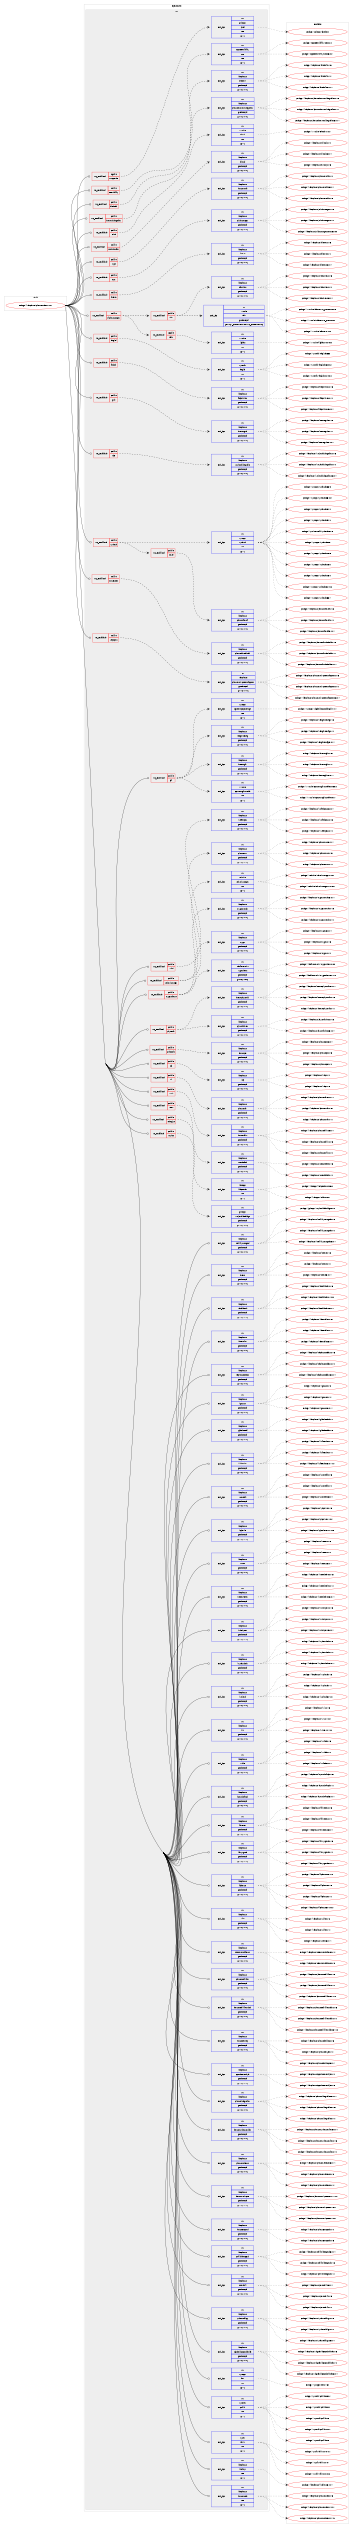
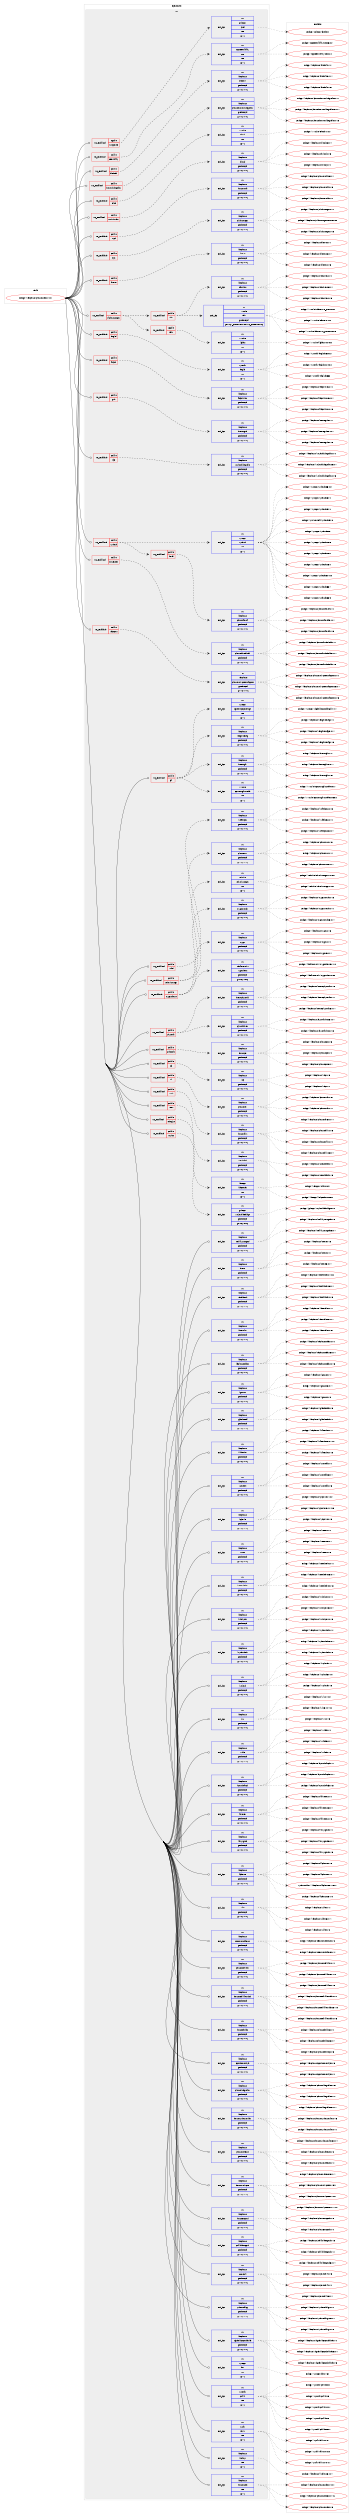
node "portage://kde-plasma/kactivitymanagerd-6.1.4": removed
node "portage://kde-plasma/libplasma-5.116.0-r1": label "portage://kde-plasma/libplasma-5.116.0-r1" -> "systemmonitor://kde-plasma/libplasma-5.116.0-r1"
node "portage://kde-plasma/plasma-crypt-6.1.4": label "portage://kde-plasma/plasma-crypt-6.1.4" -> "portage://kde-plasma/plasma-desktop-6.1.4"
